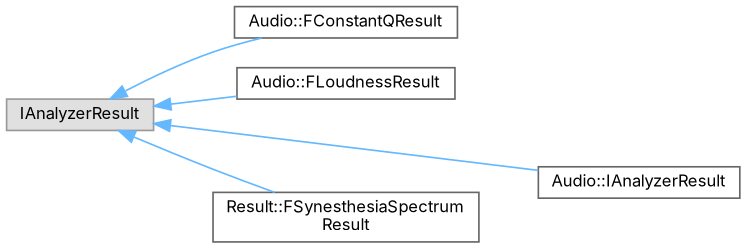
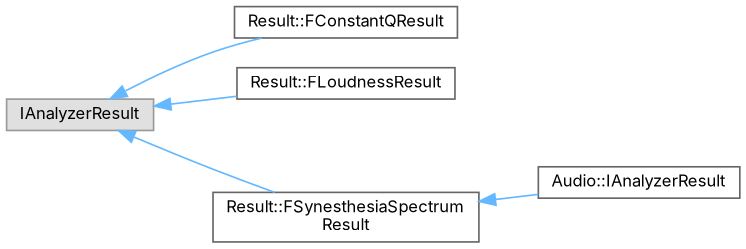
node "Audio::FConstantQResult": label "Audio::FConstantQResult" -> "Result::FConstantQResult"
node "Audio::FLoudnessResult": label "Audio::FLoudnessResult" -> "Result::FLoudnessResult"
edge "Audio::IAnalyzerResult" -> "IAnalyzerResult": now "Audio::IAnalyzerResult" -> "Result::FSynesthesiaSpectrum Result"
